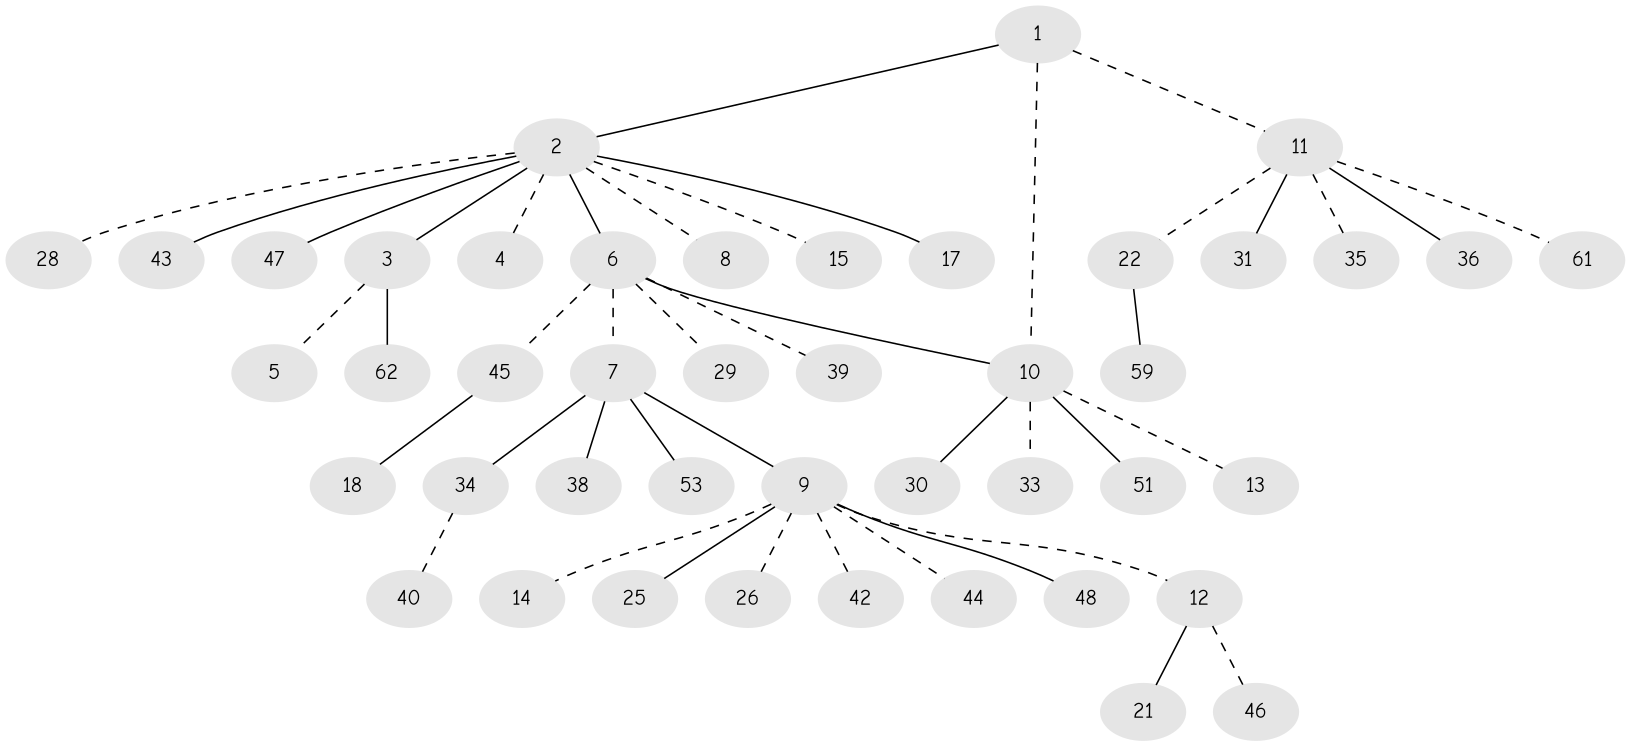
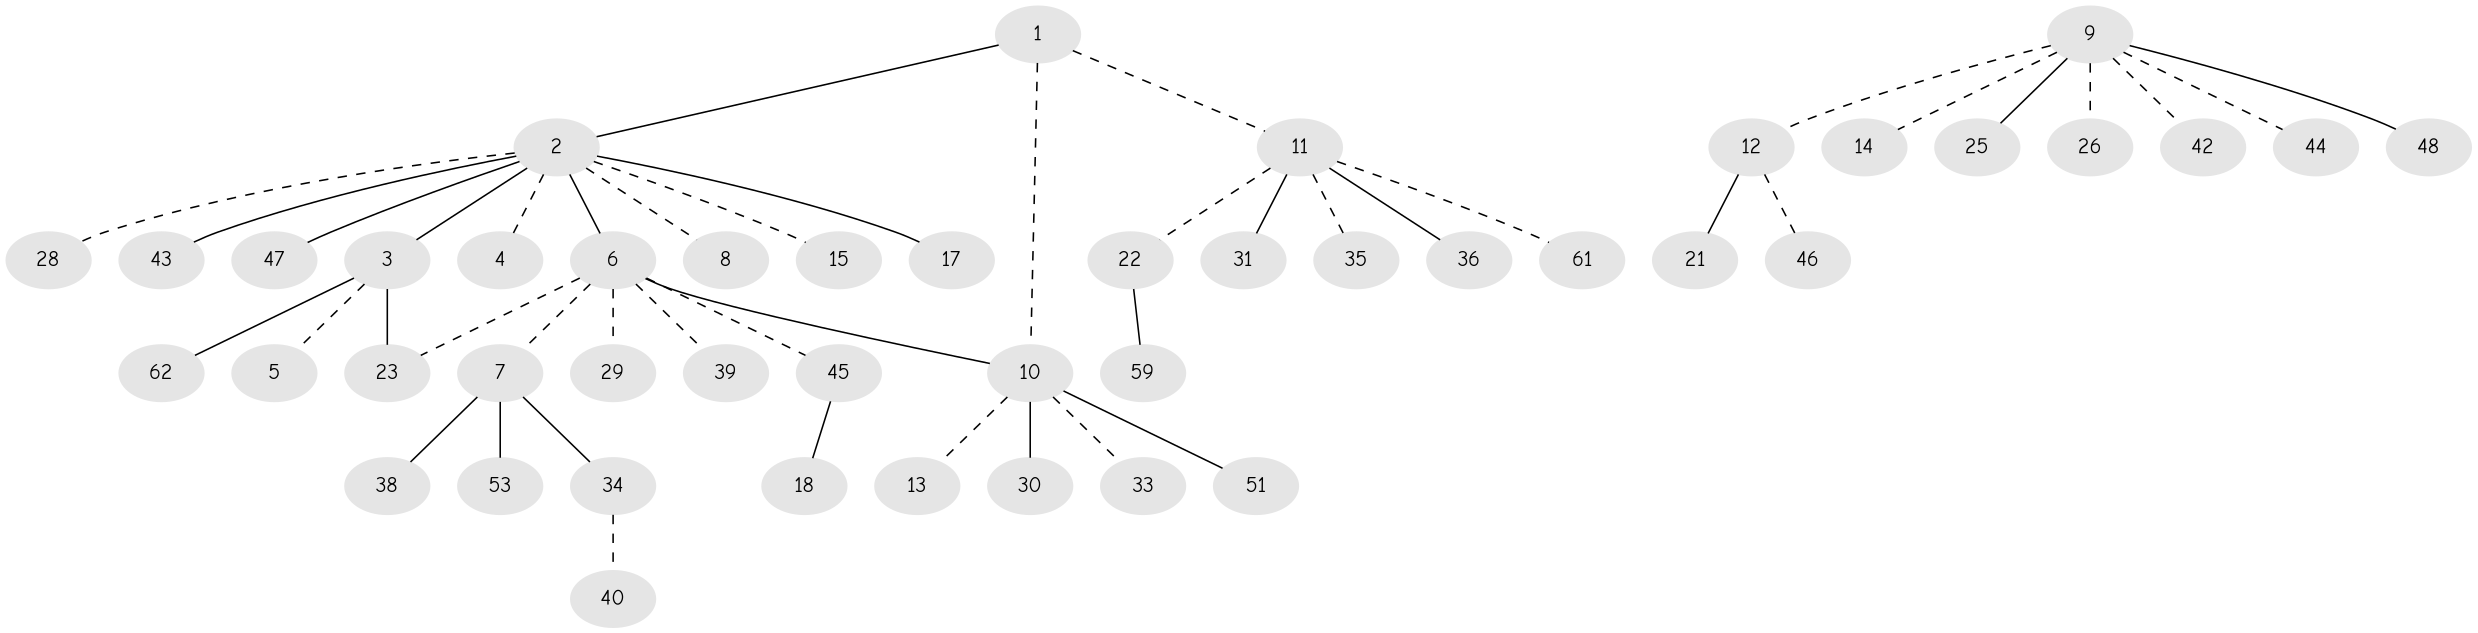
node "23": added
edge "7" -- "9": removed
